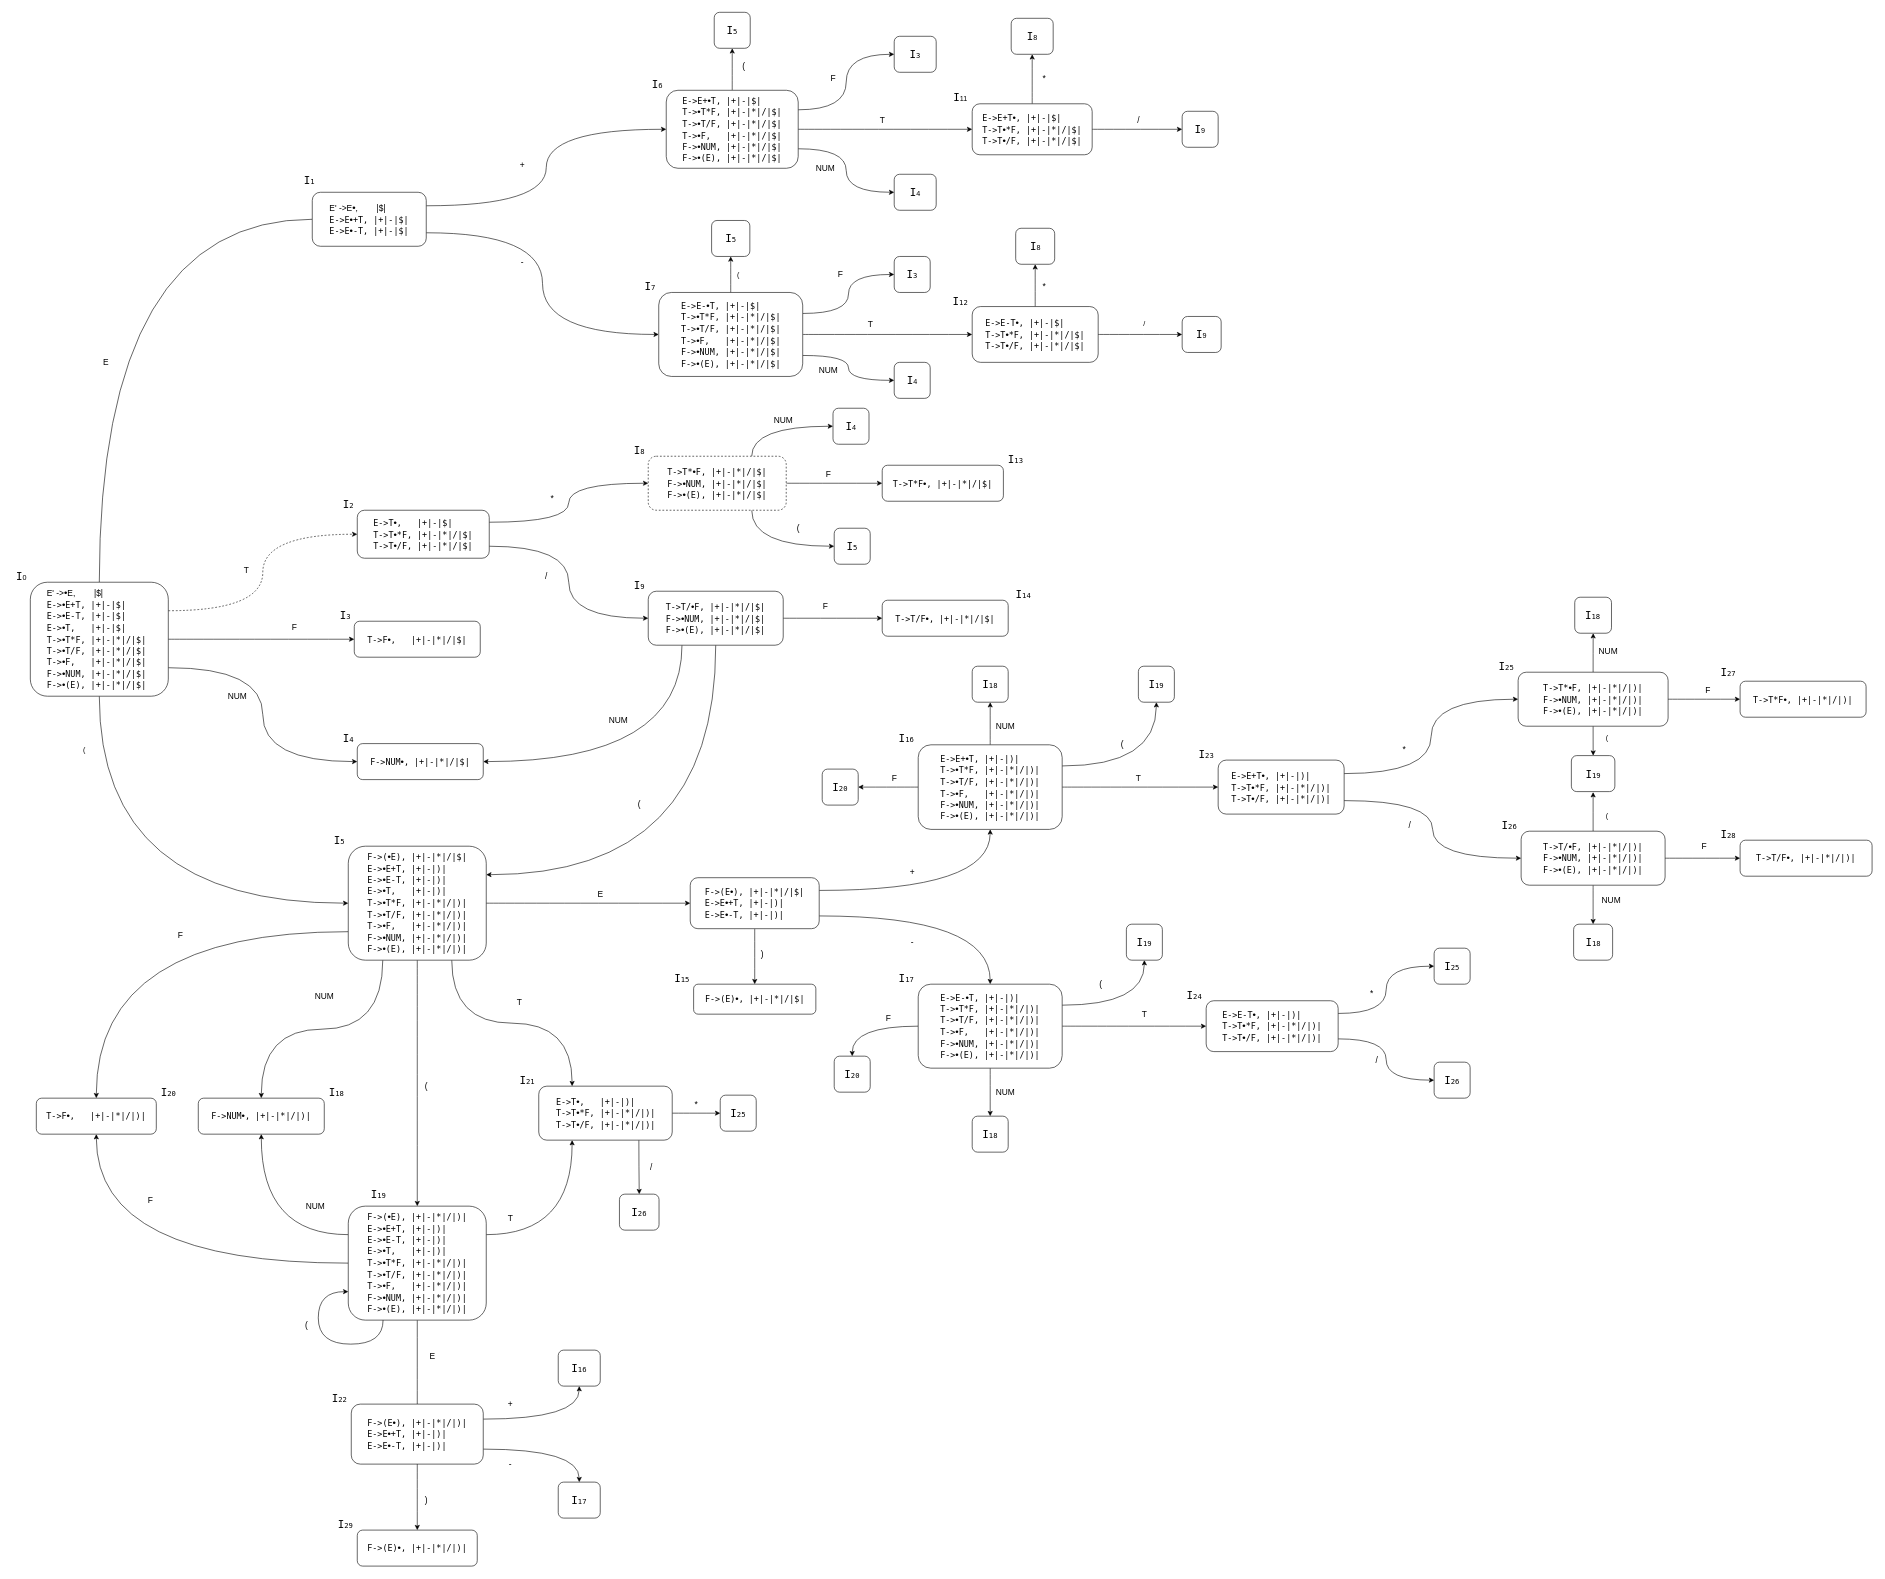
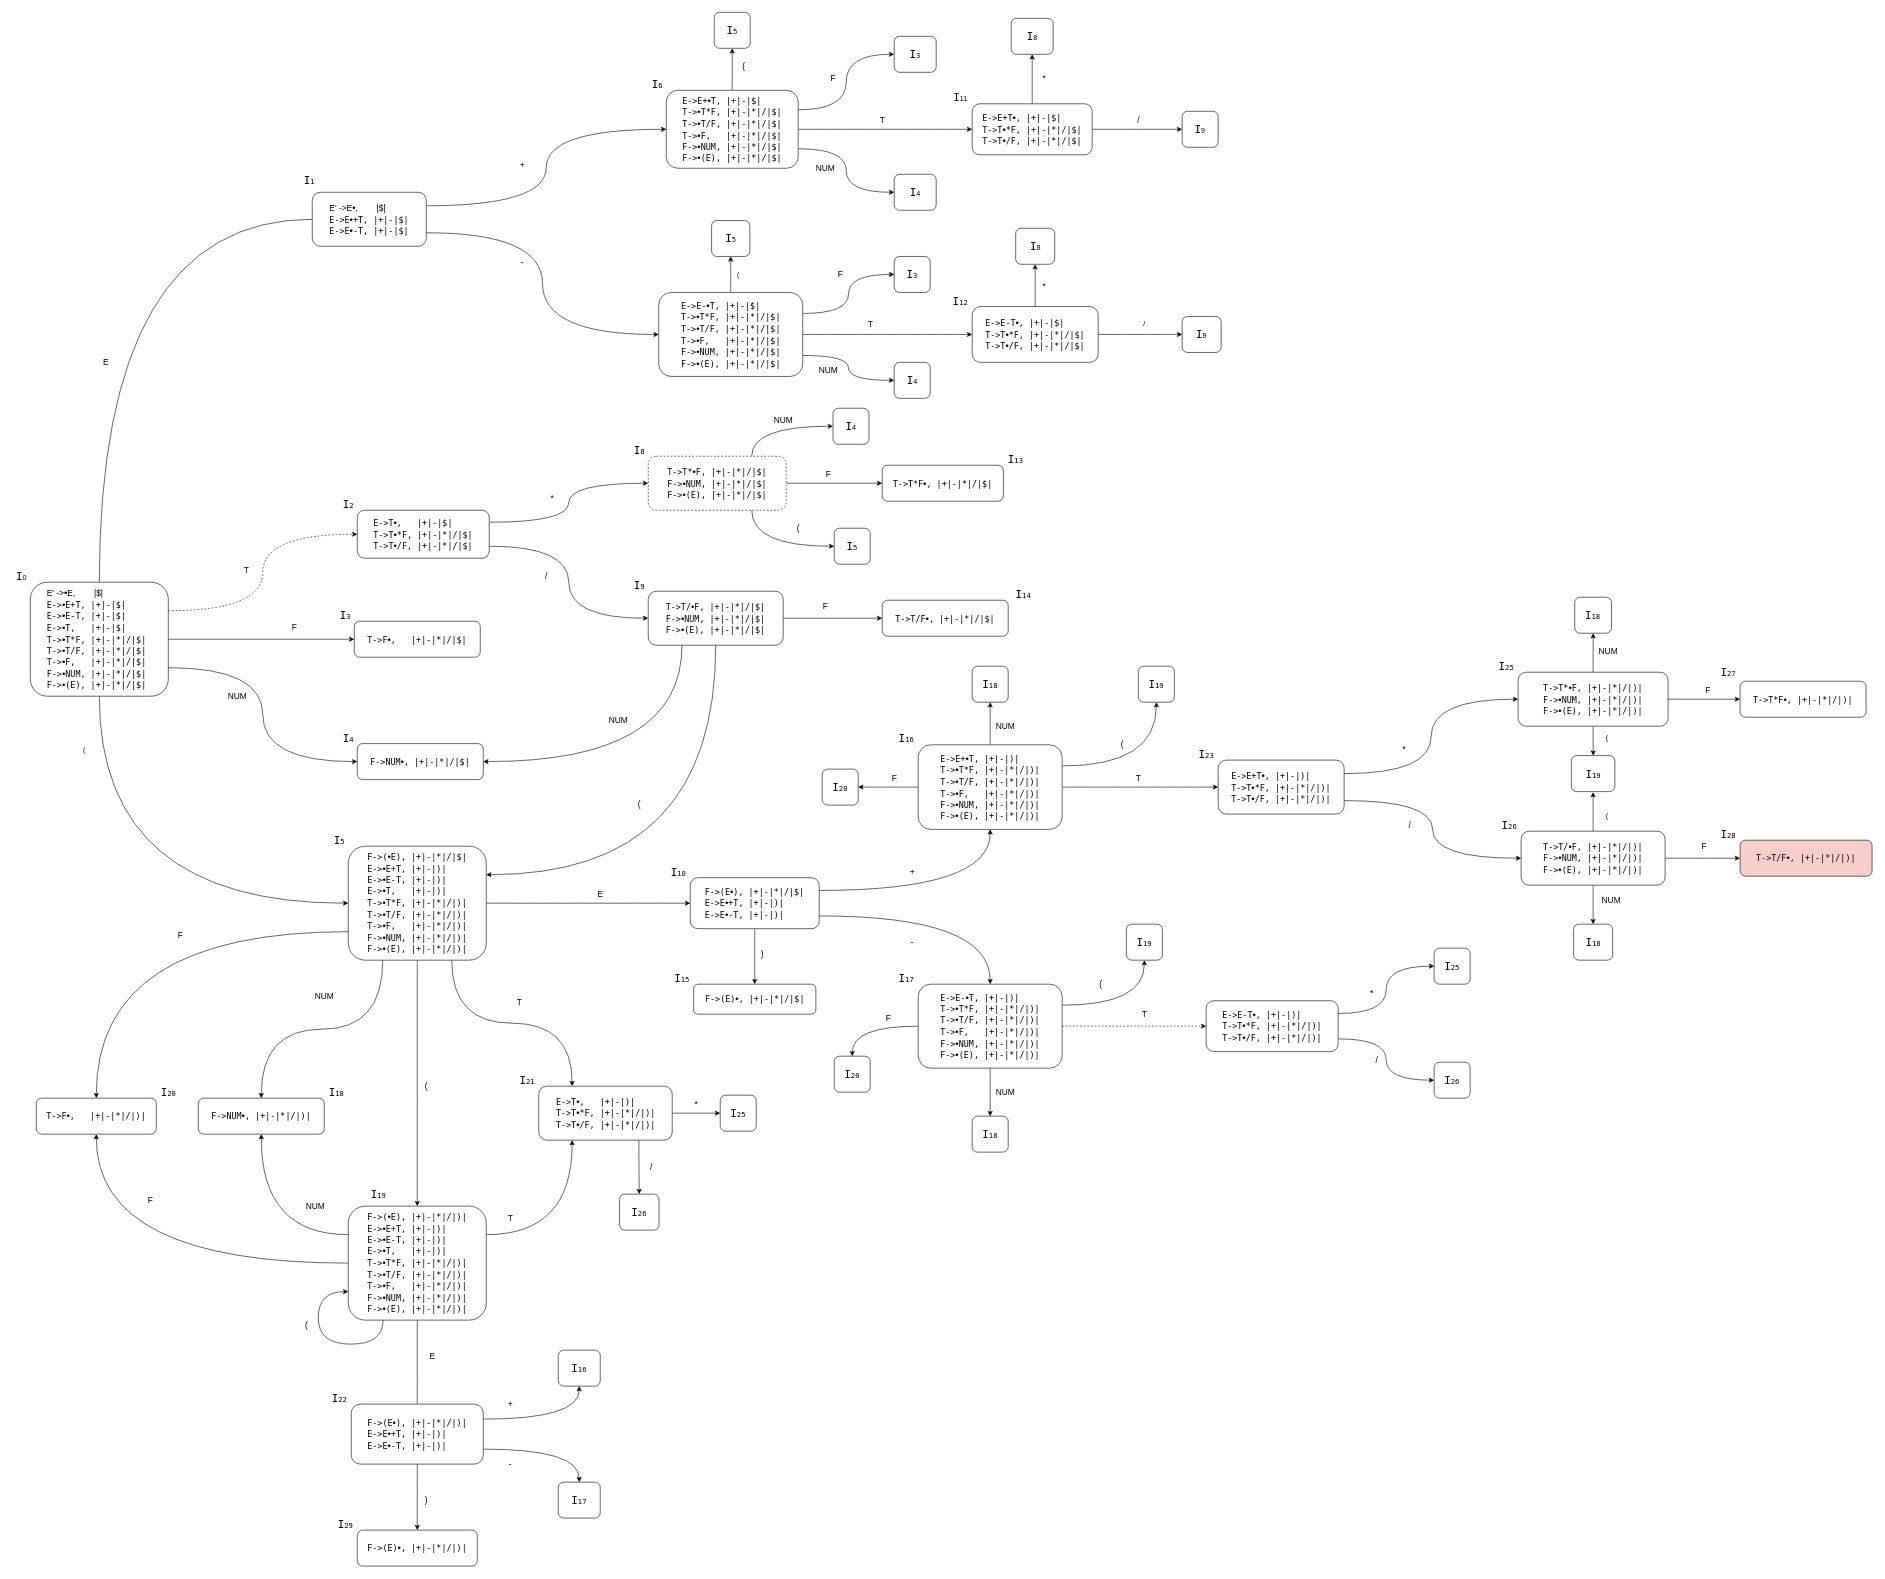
node "I7": removed
node "T->T/F•, |+|-|*|/|)|": fillcolor #ffffff -> #f8cecc
node "I10": added
node "I24": removed
edge "E->E-•T, |+|-|)| T->•T*F, |+|-|*|/|)| T->•T/F, |+|-|*|/|)| T->•F, |+|-|*|/|)| F->•NUM, |+|-|*|/|)| F->•(E), |+|-|*|/|)|" -> "E->E-T•, |+|-|)| T->T•*F, |+|-|*|/|)| T->T•/F, |+|-|*|/|)|": style solid -> dashed
